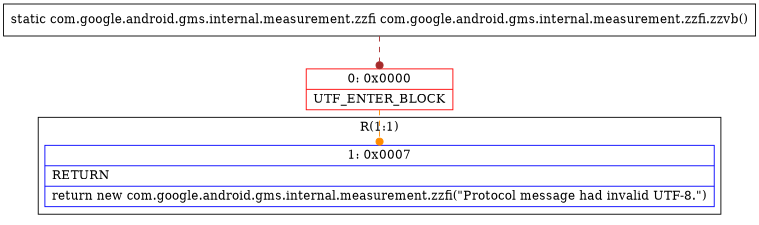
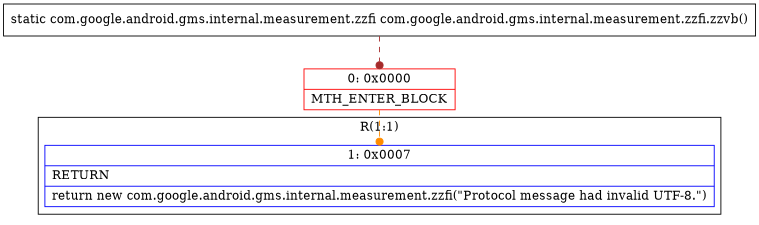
node "0: 0x0000": text "UTF_ENTER_BLOCK" -> "MTH_ENTER_BLOCK"
